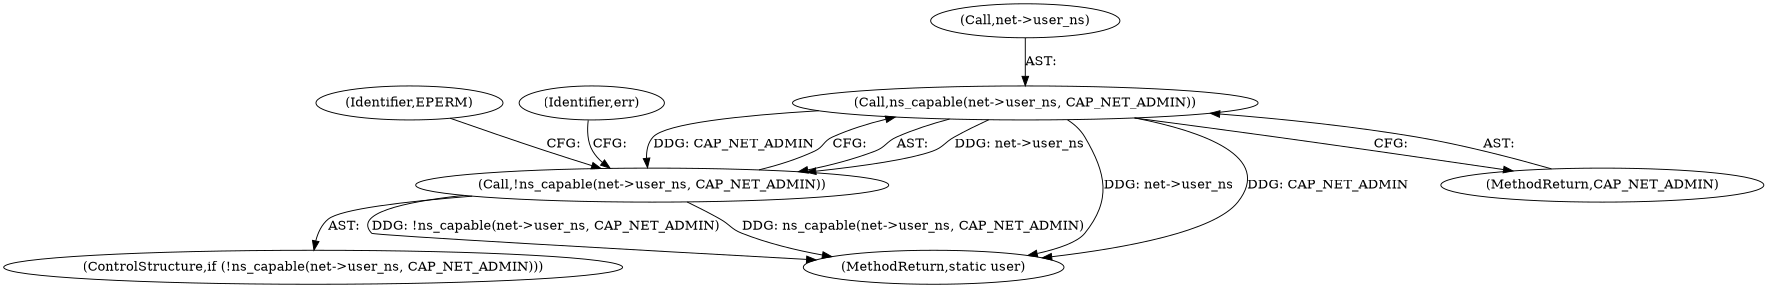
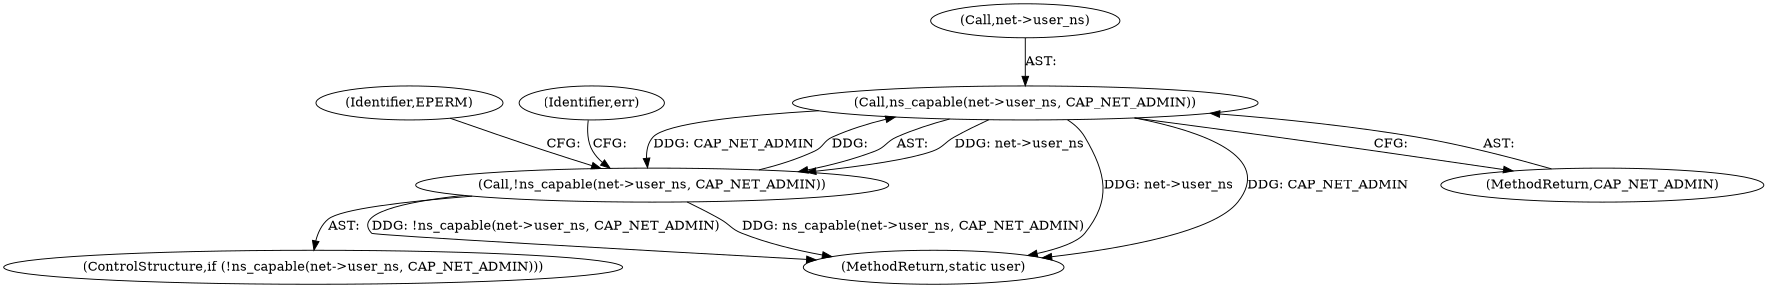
edge "(Call,!ns_capable(net->user_ns, CAP_NET_ADMIN))" -> "(Call,ns_capable(net->user_ns, CAP_NET_ADMIN))": label "CFG: " -> "DDG: "
